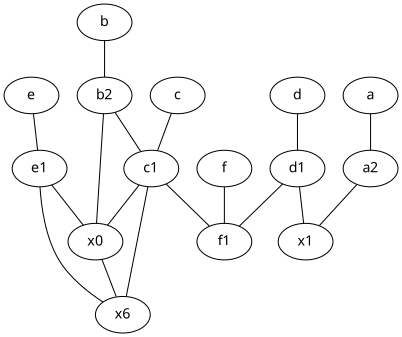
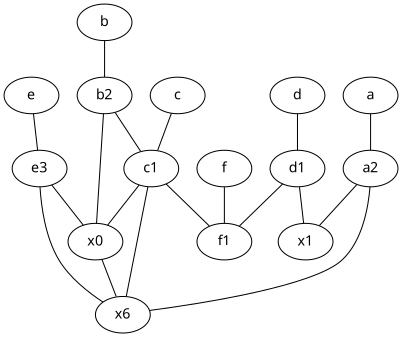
node "e1": label "e1" -> "e3"
edge "a2" -- "x6": added
